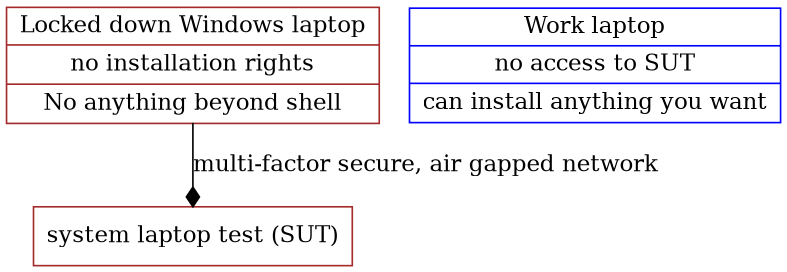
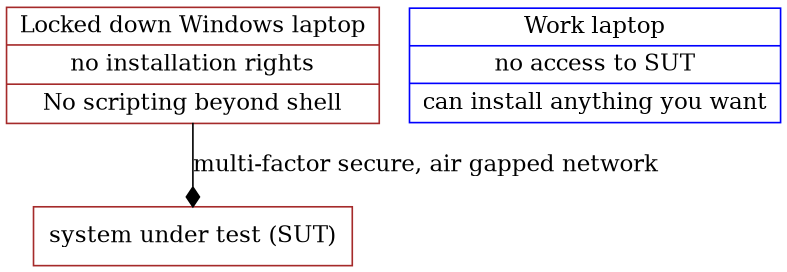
node "Locked down Windows laptop": text "No anything beyond shell" -> "No scripting beyond shell"
node "system laptop test (SUT)": label "system laptop test (SUT)" -> "system under test (SUT)"
